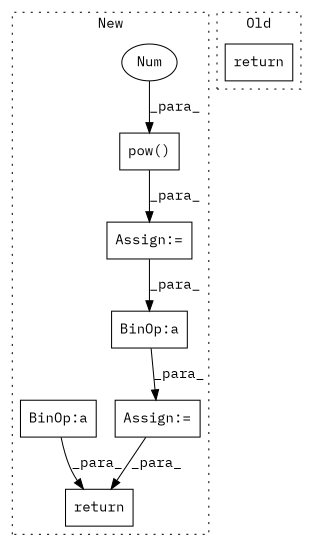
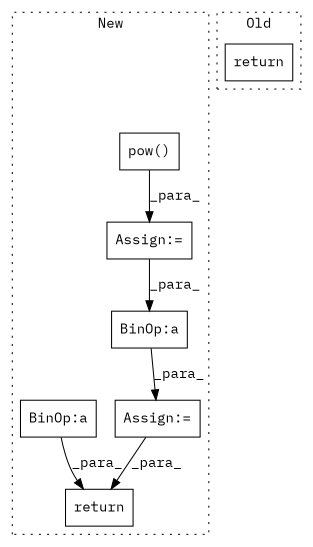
node "Num": removed
